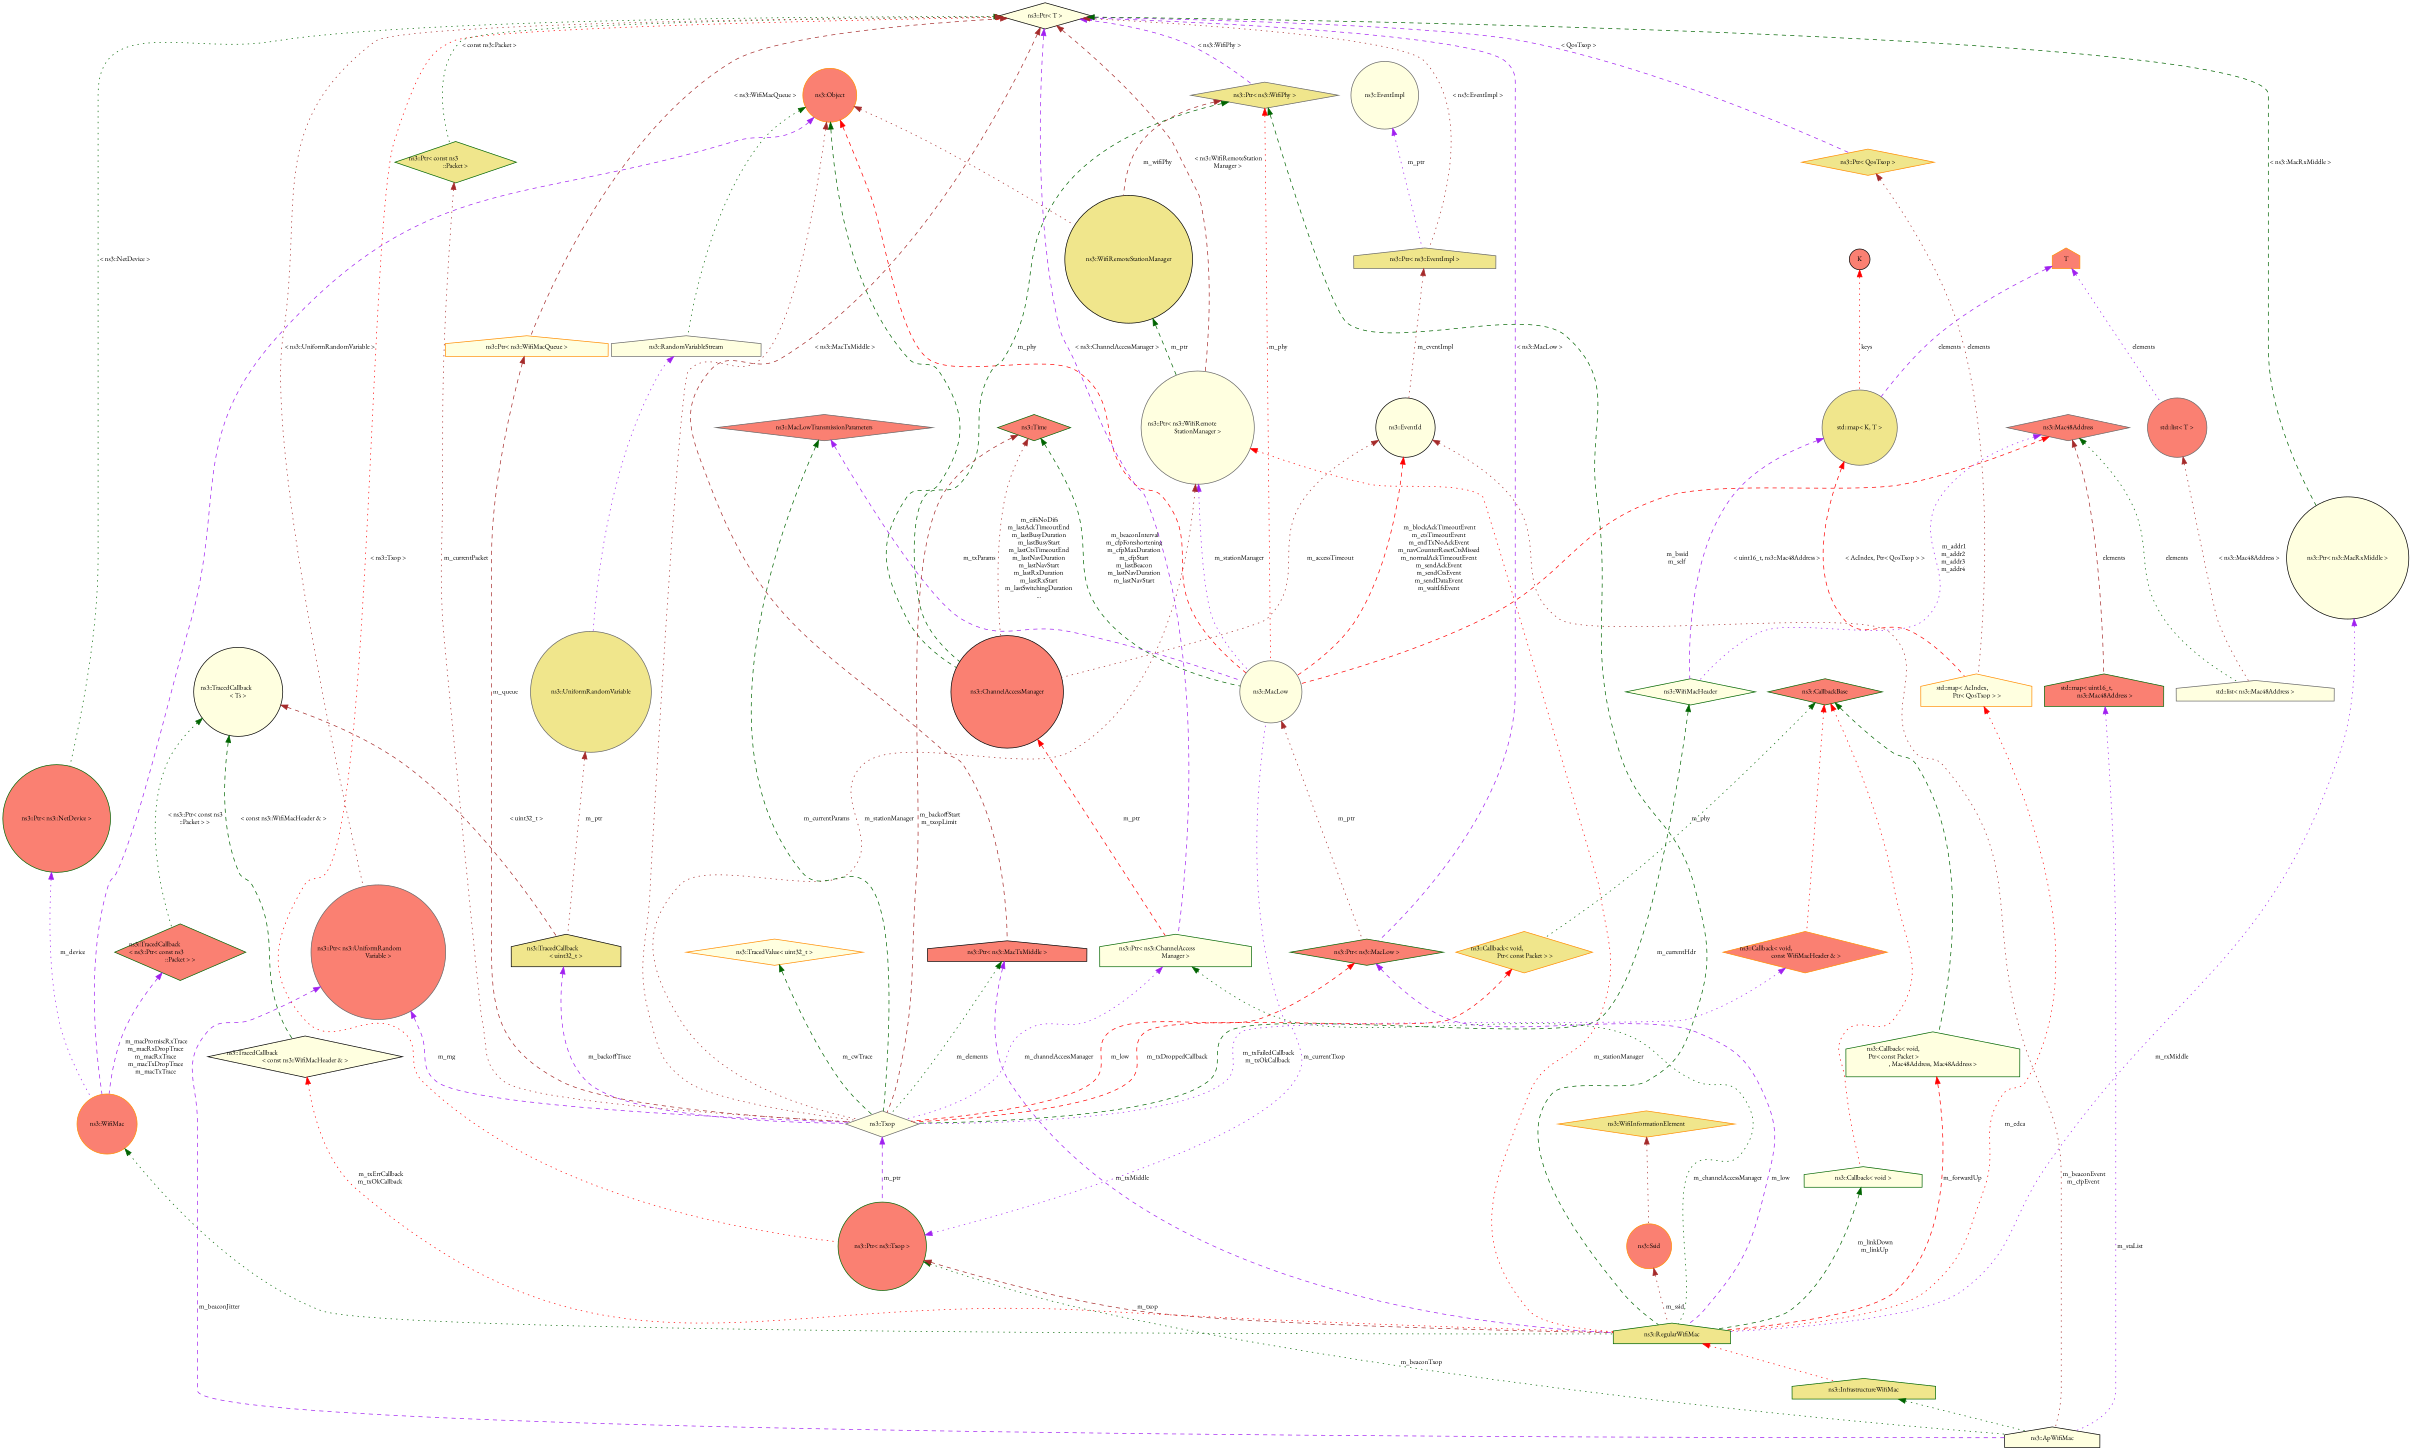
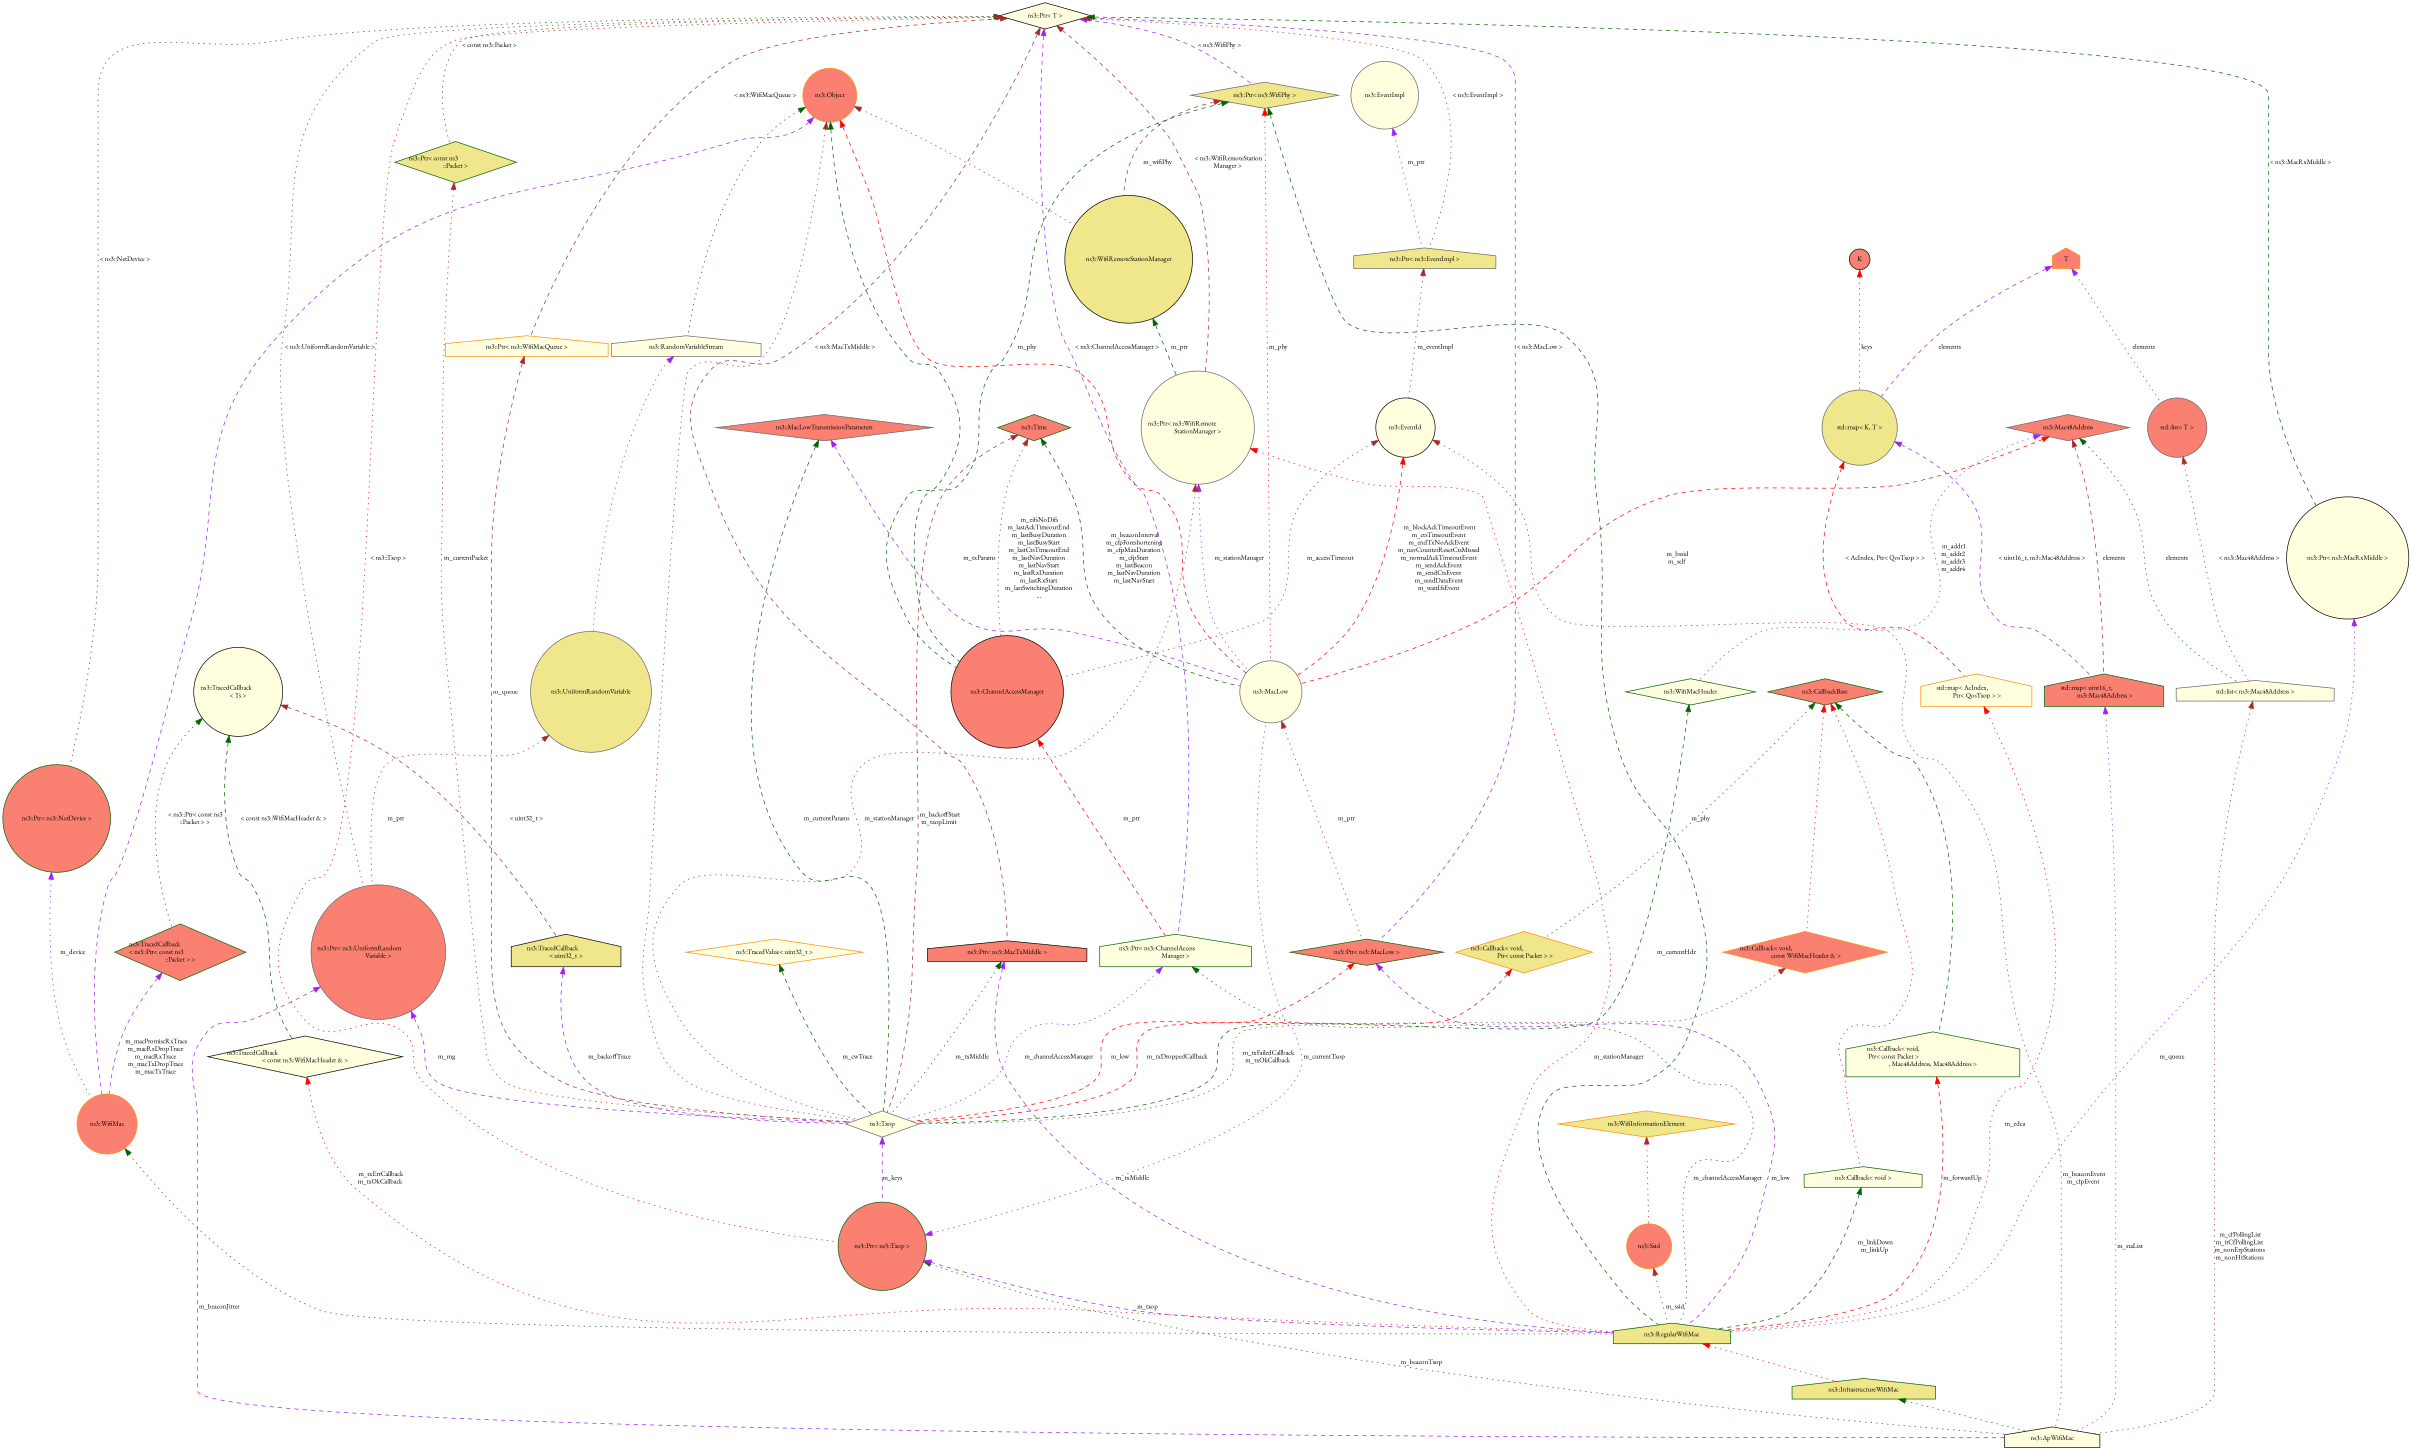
node "ns3::Ptr< QosTxop >": removed
edge "ns3::WifiMacHeader" -> "std::map< K, T >": now "std::map< uint16_t, ns3::Mac48Address >" -> "std::map< K, T >"
edge "ns3::TracedCallback < uint32_t >" -> "ns3::UniformRandomVariable": now "ns3::Ptr< ns3::UniformRandom Variable >" -> "ns3::UniformRandomVariable"
edge "ns3::Txop" -> "ns3::Callback< void, const WifiMacHeader & >": color purple -> brown
edge "ns3::Txop" -> "ns3::Ptr< ns3::MacTxMiddle >": label " m_elements" -> " m_txMiddle"
edge "ns3::RegularWifiMac" -> "ns3::Ptr< ns3::MacRxMiddle >": label " m_rxMiddle" -> " m_queue"
edge "ns3::ApWifiMac" -> "std::list< ns3::Mac48Address >": added, label "m_cfPollingList m_itCfPollingList m_nonErpStations m_nonHtStations"
edge "ns3::Ptr< ns3::Txop >" -> "ns3::Txop": label " m_ptr" -> " m_keys"
edge "ns3::RegularWifiMac" -> "ns3::Ptr< ns3::Txop >": color brown -> purple
